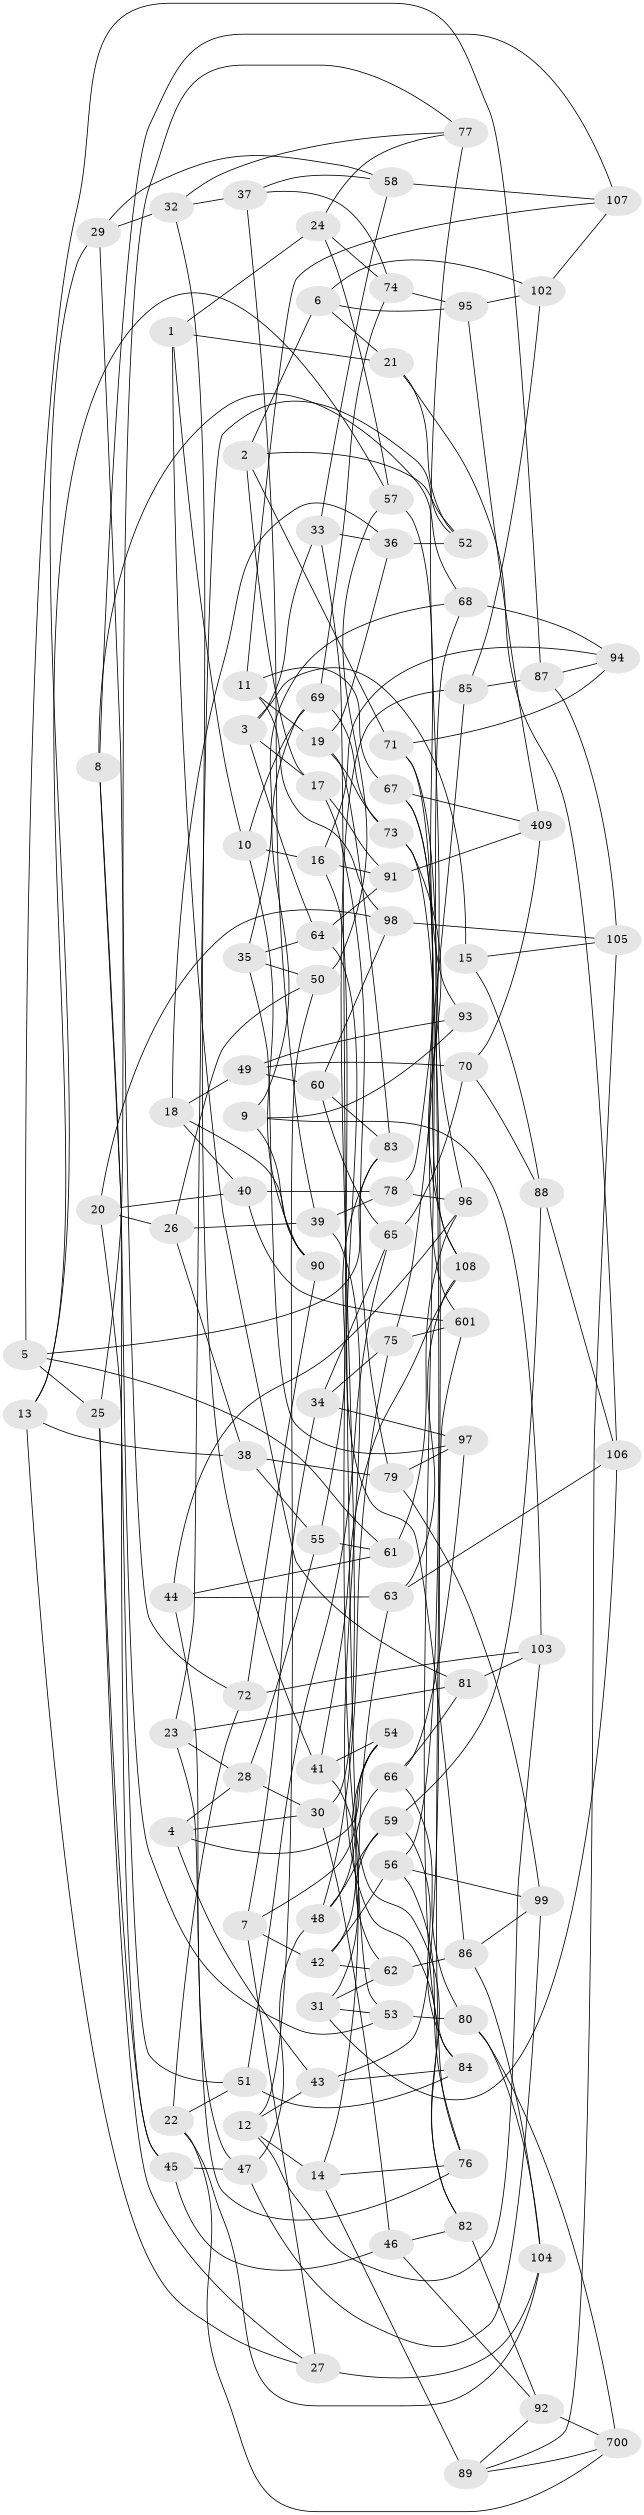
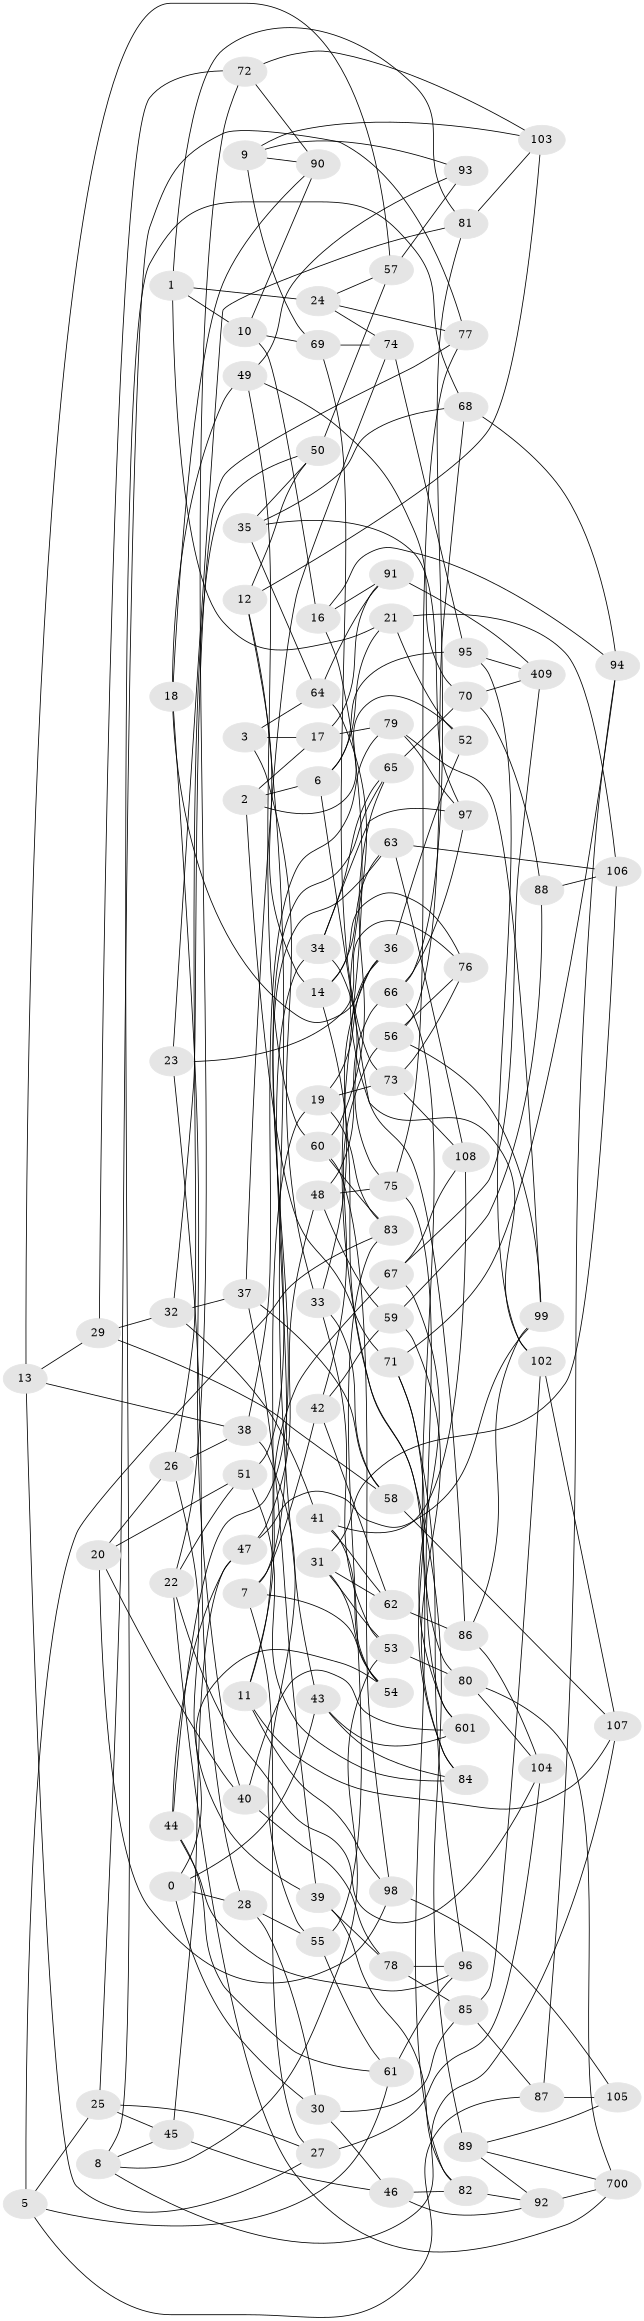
node "15": removed
edge "52" -- "23": removed
node "4": label "4" -> "0"
